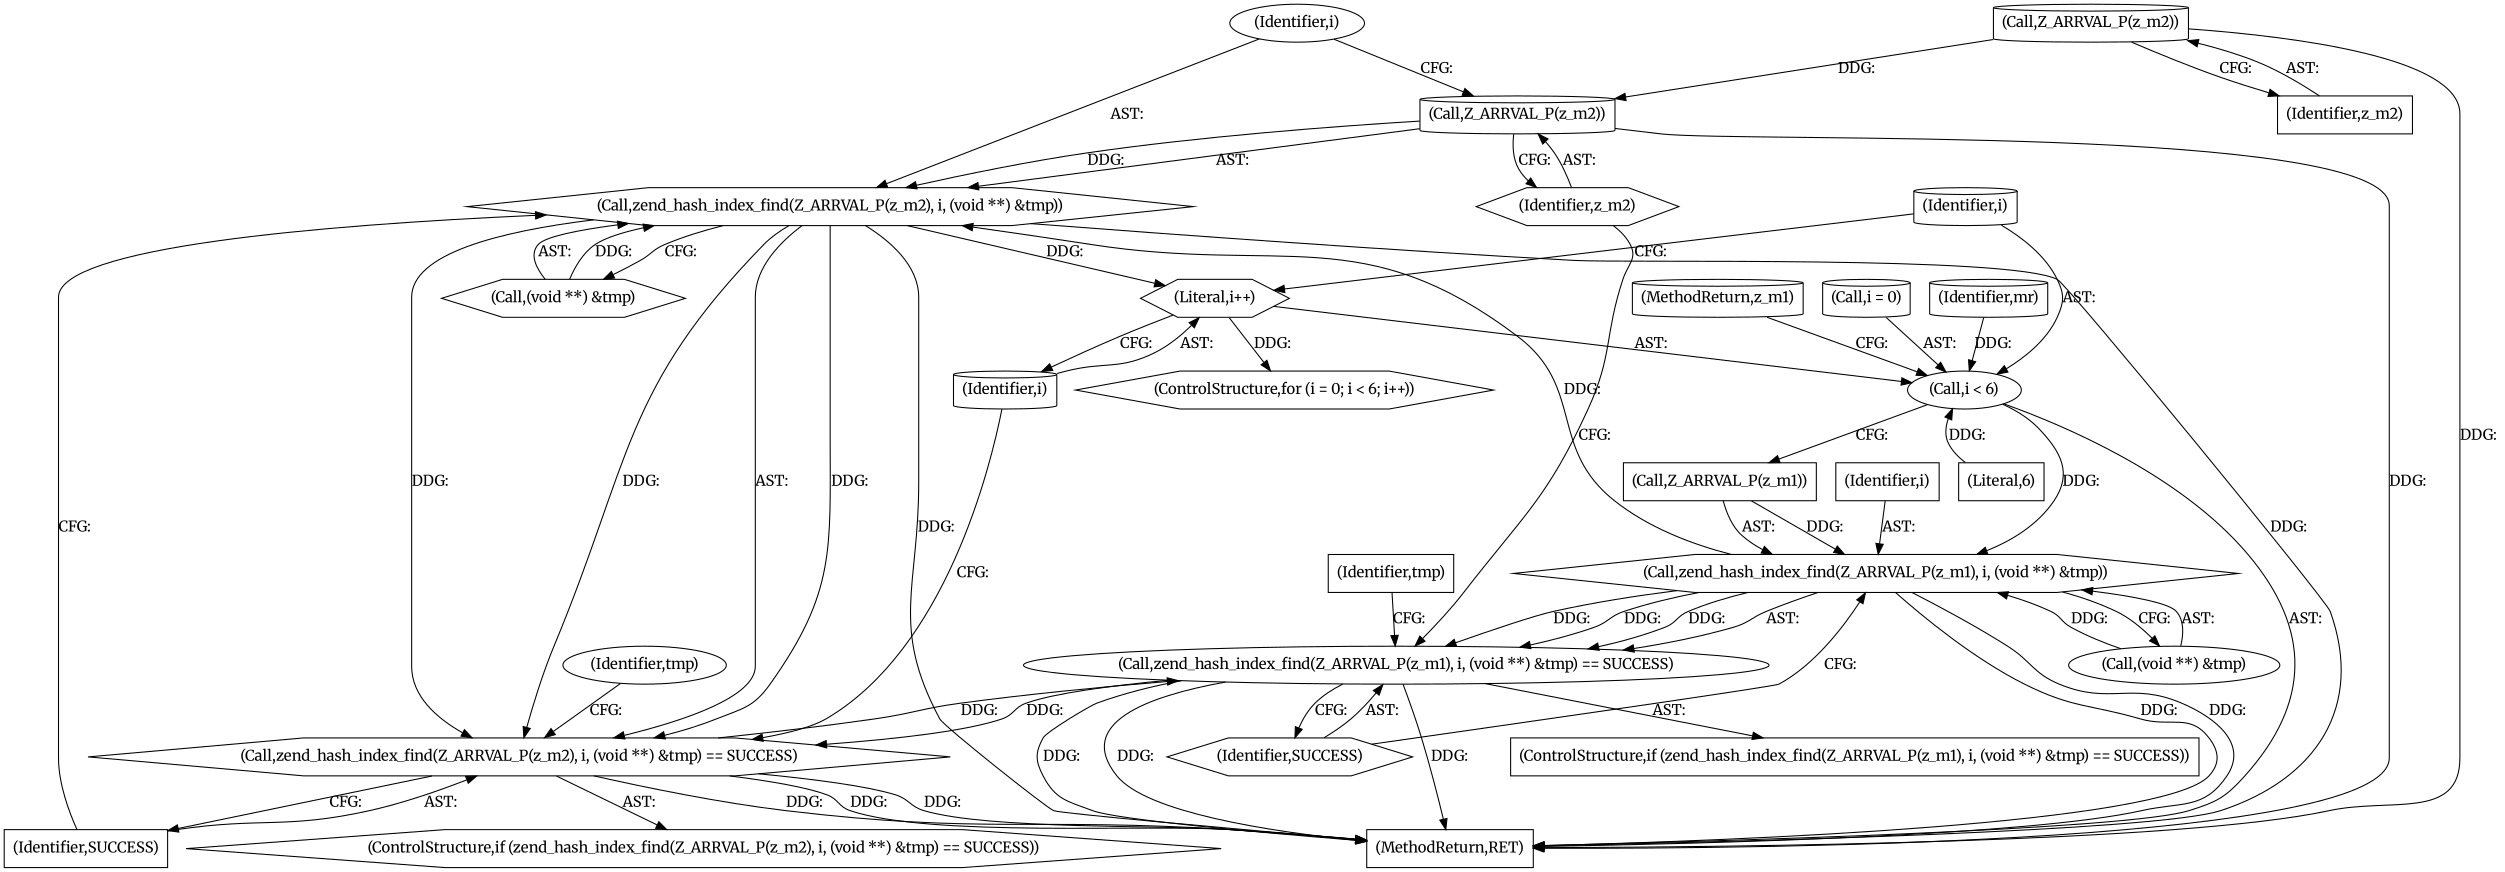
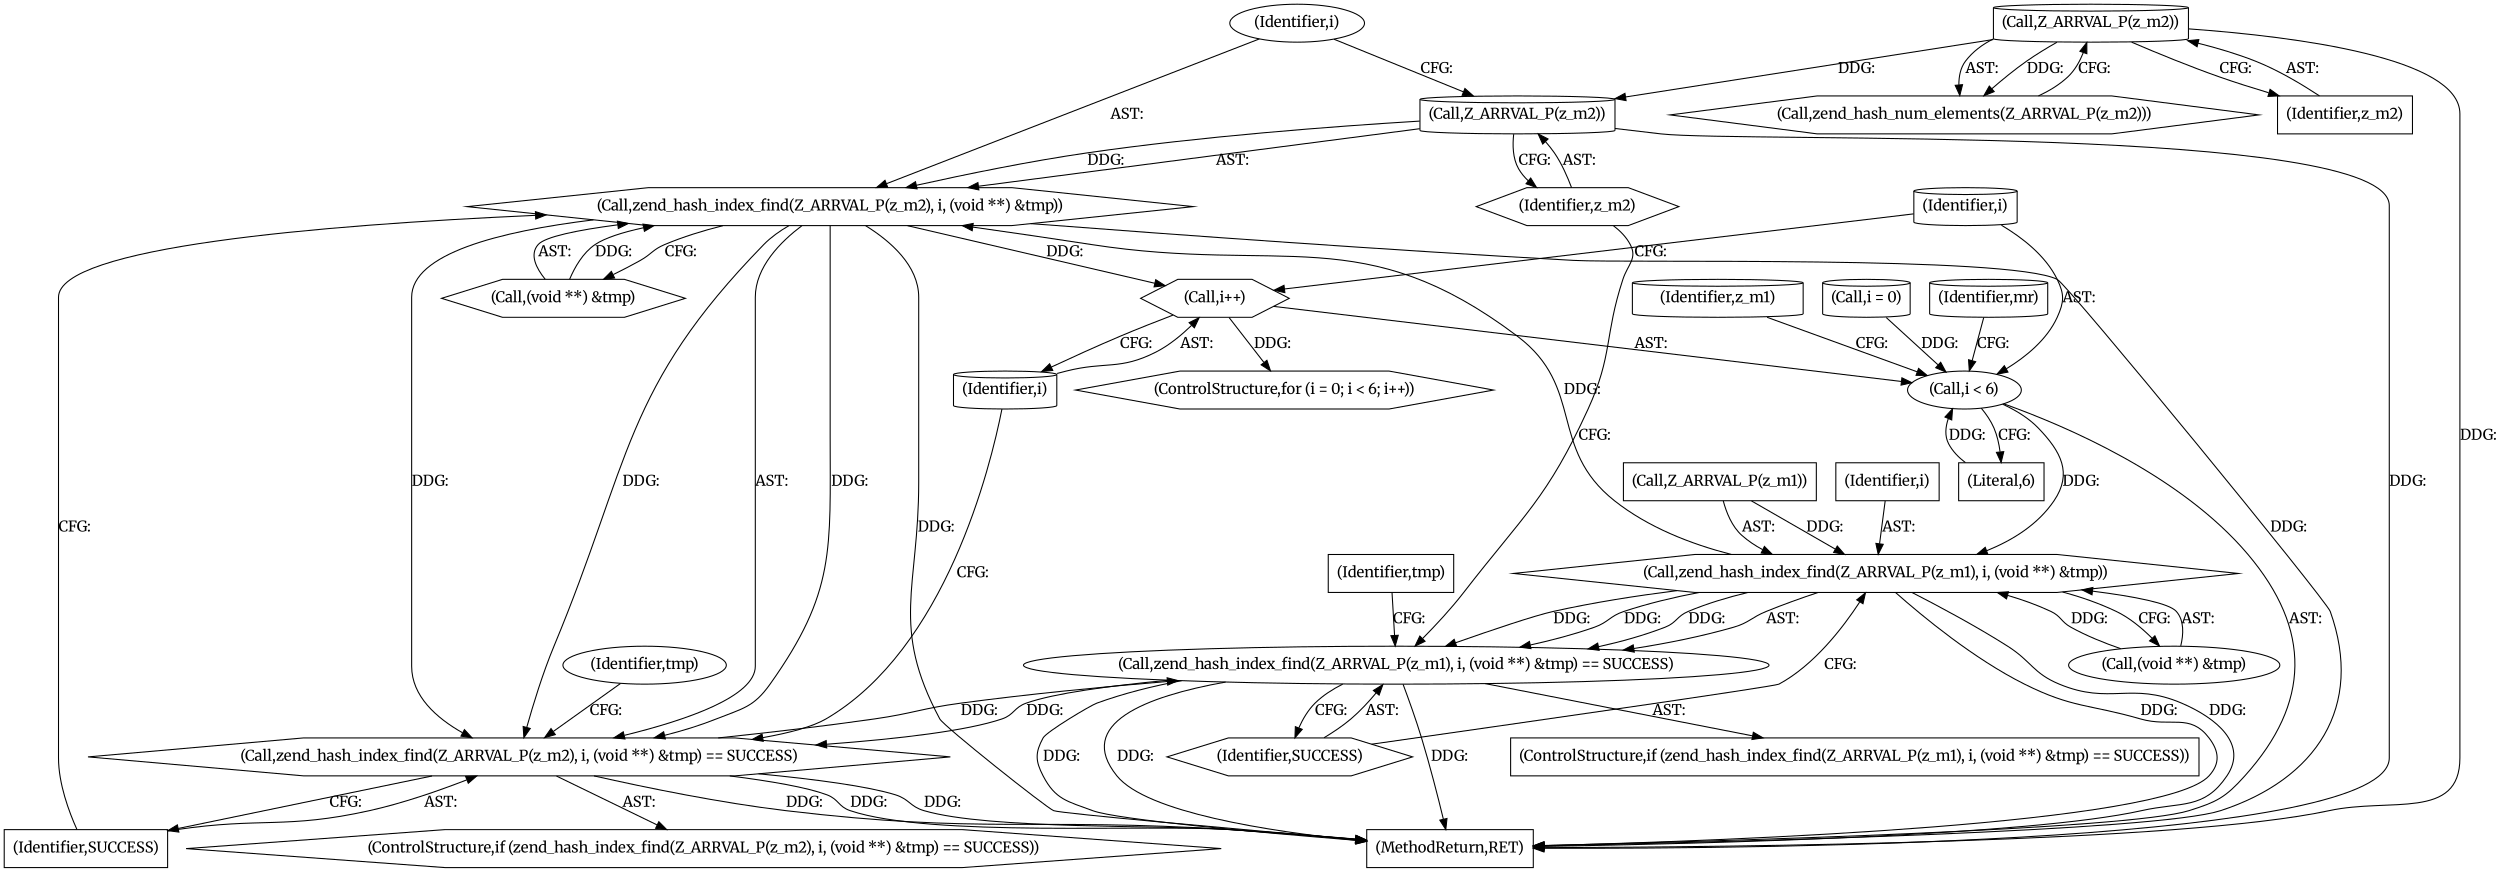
node "(Call,zend_hash_num_elements(Z_ARRVAL_P(z_m2)))": added
node "(Literal,i++)": label "(Literal,i++)" -> "(Call,i++)"
node "(MethodReturn,z_m1)": label "(MethodReturn,z_m1)" -> "(Identifier,z_m1)"
edge "(Call,i = 0)" -> "(Call,i < 6)": label "AST: " -> "DDG: "
edge "(Identifier,mr)" -> "(Call,i < 6)": label "DDG: " -> "CFG: "
edge "(Call,i < 6)" -> "(Call,Z_ARRVAL_P(z_m1))": now "(Call,i < 6)" -> "(Literal,6)"
